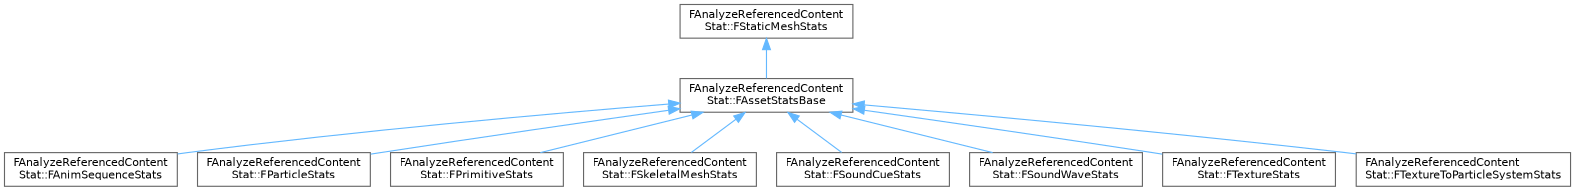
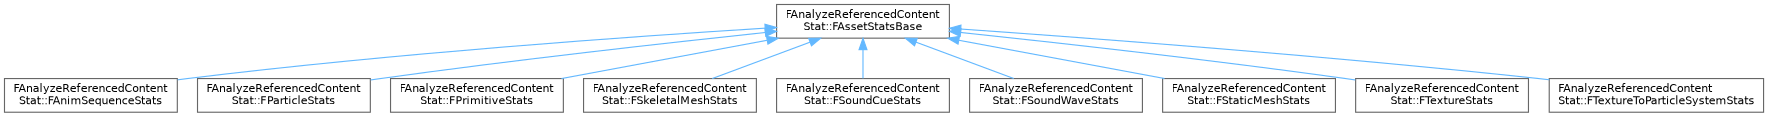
edge "FAnalyzeReferencedContent Stat::FAssetStatsBase" -> "FAnalyzeReferencedContent Stat::FStaticMeshStats": reversed
